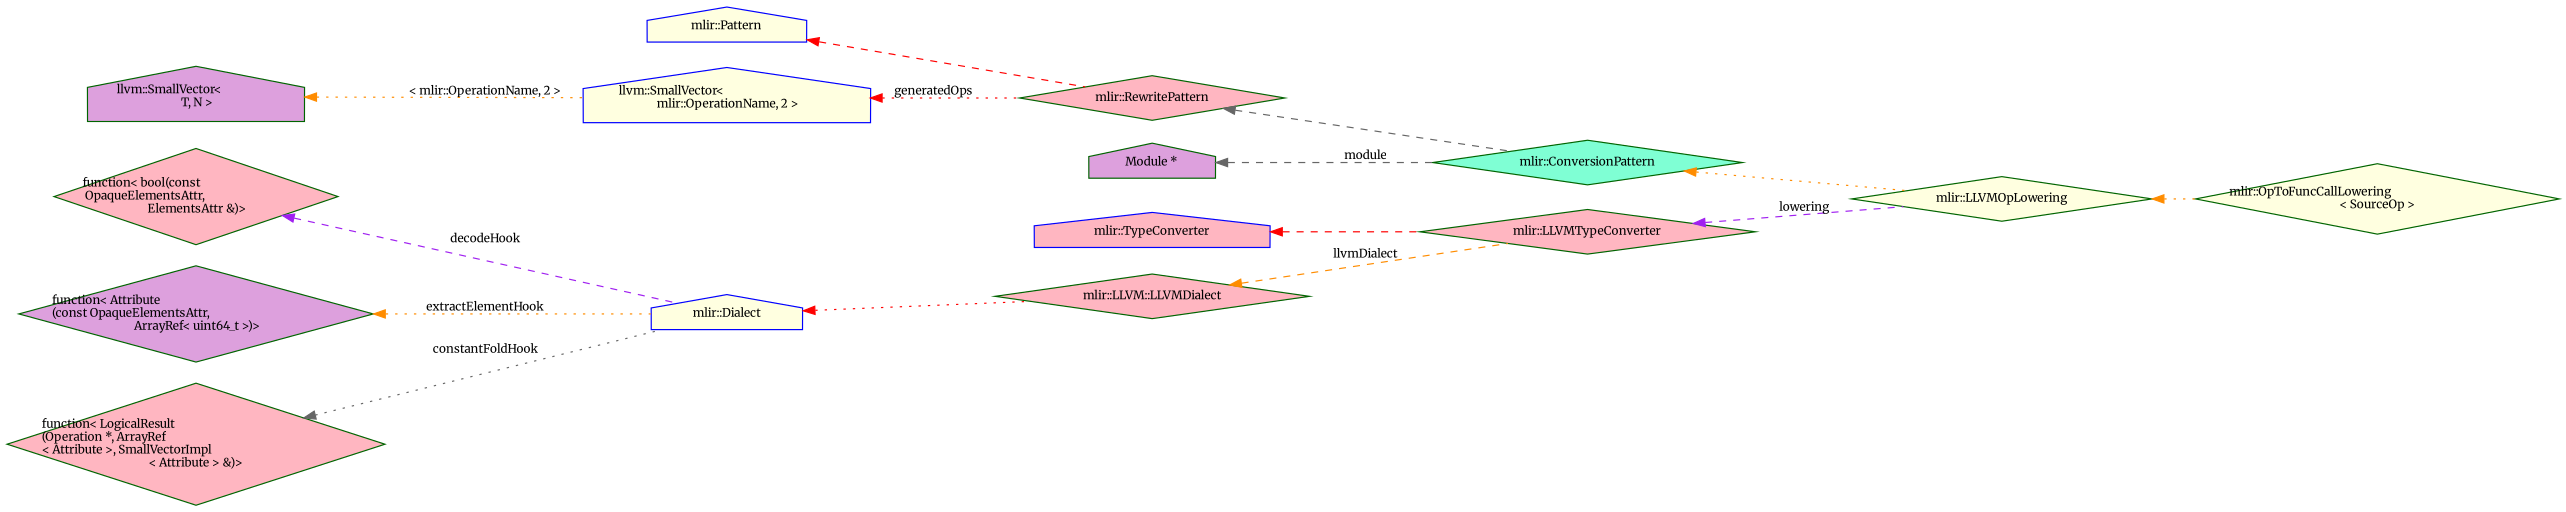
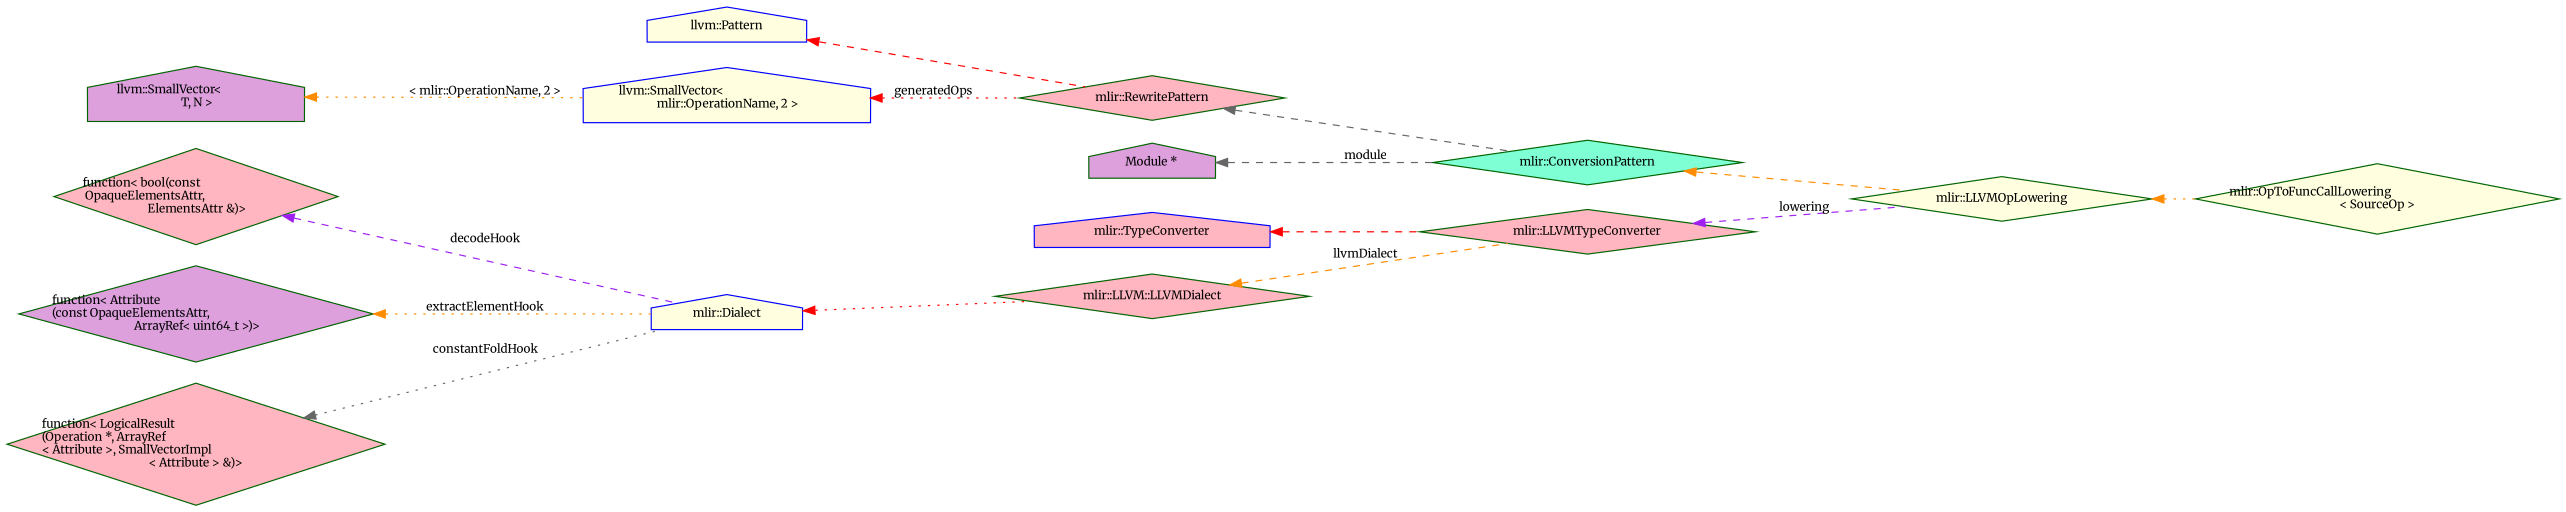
node "mlir::Pattern": label "mlir::Pattern" -> "llvm::Pattern"
edge "mlir::LLVMOpLowering" -> "mlir::ConversionPattern": style dotted -> dashed
